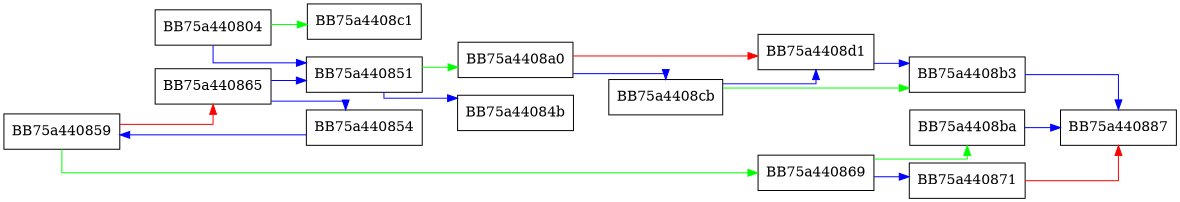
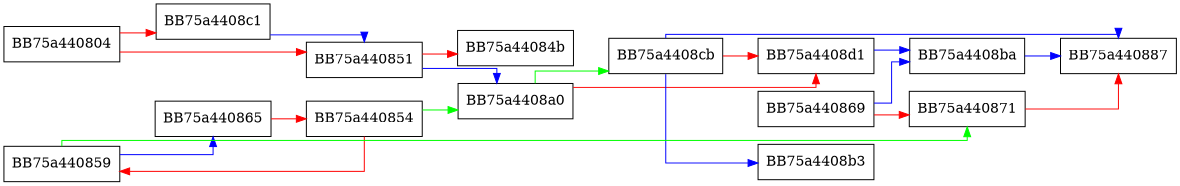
edge "BB75a440804" -> "BB75a4408c1": color green -> red
edge "BB75a440804" -> "BB75a440851": color blue -> red
edge "BB75a4408d1" -> "BB75a4408b3": now "BB75a4408d1" -> "BB75a4408ba"
edge "BB75a440851" -> "BB75a4408a0": color green -> blue
edge "BB75a4408a0" -> "BB75a4408cb": color blue -> green
edge "BB75a4408b3" -> "BB75a440887": now "BB75a4408cb" -> "BB75a440887"
edge "BB75a440865" -> "BB75a440851": now "BB75a4408c1" -> "BB75a440851"
edge "BB75a4408cb" -> "BB75a4408d1": color blue -> red
edge "BB75a4408cb" -> "BB75a4408b3": color green -> blue
edge "BB75a440851" -> "BB75a44084b": color blue -> red
edge "BB75a440865" -> "BB75a440854": color blue -> red
edge "BB75a440854" -> "BB75a4408a0": added
edge "BB75a440859" -> "BB75a440865": color red -> blue
edge "BB75a440854" -> "BB75a440859": color blue -> red
edge "BB75a440869" -> "BB75a4408ba": color green -> blue
edge "BB75a440859" -> "BB75a440869": now "BB75a440859" -> "BB75a440871"
edge "BB75a440869" -> "BB75a440871": color blue -> red
